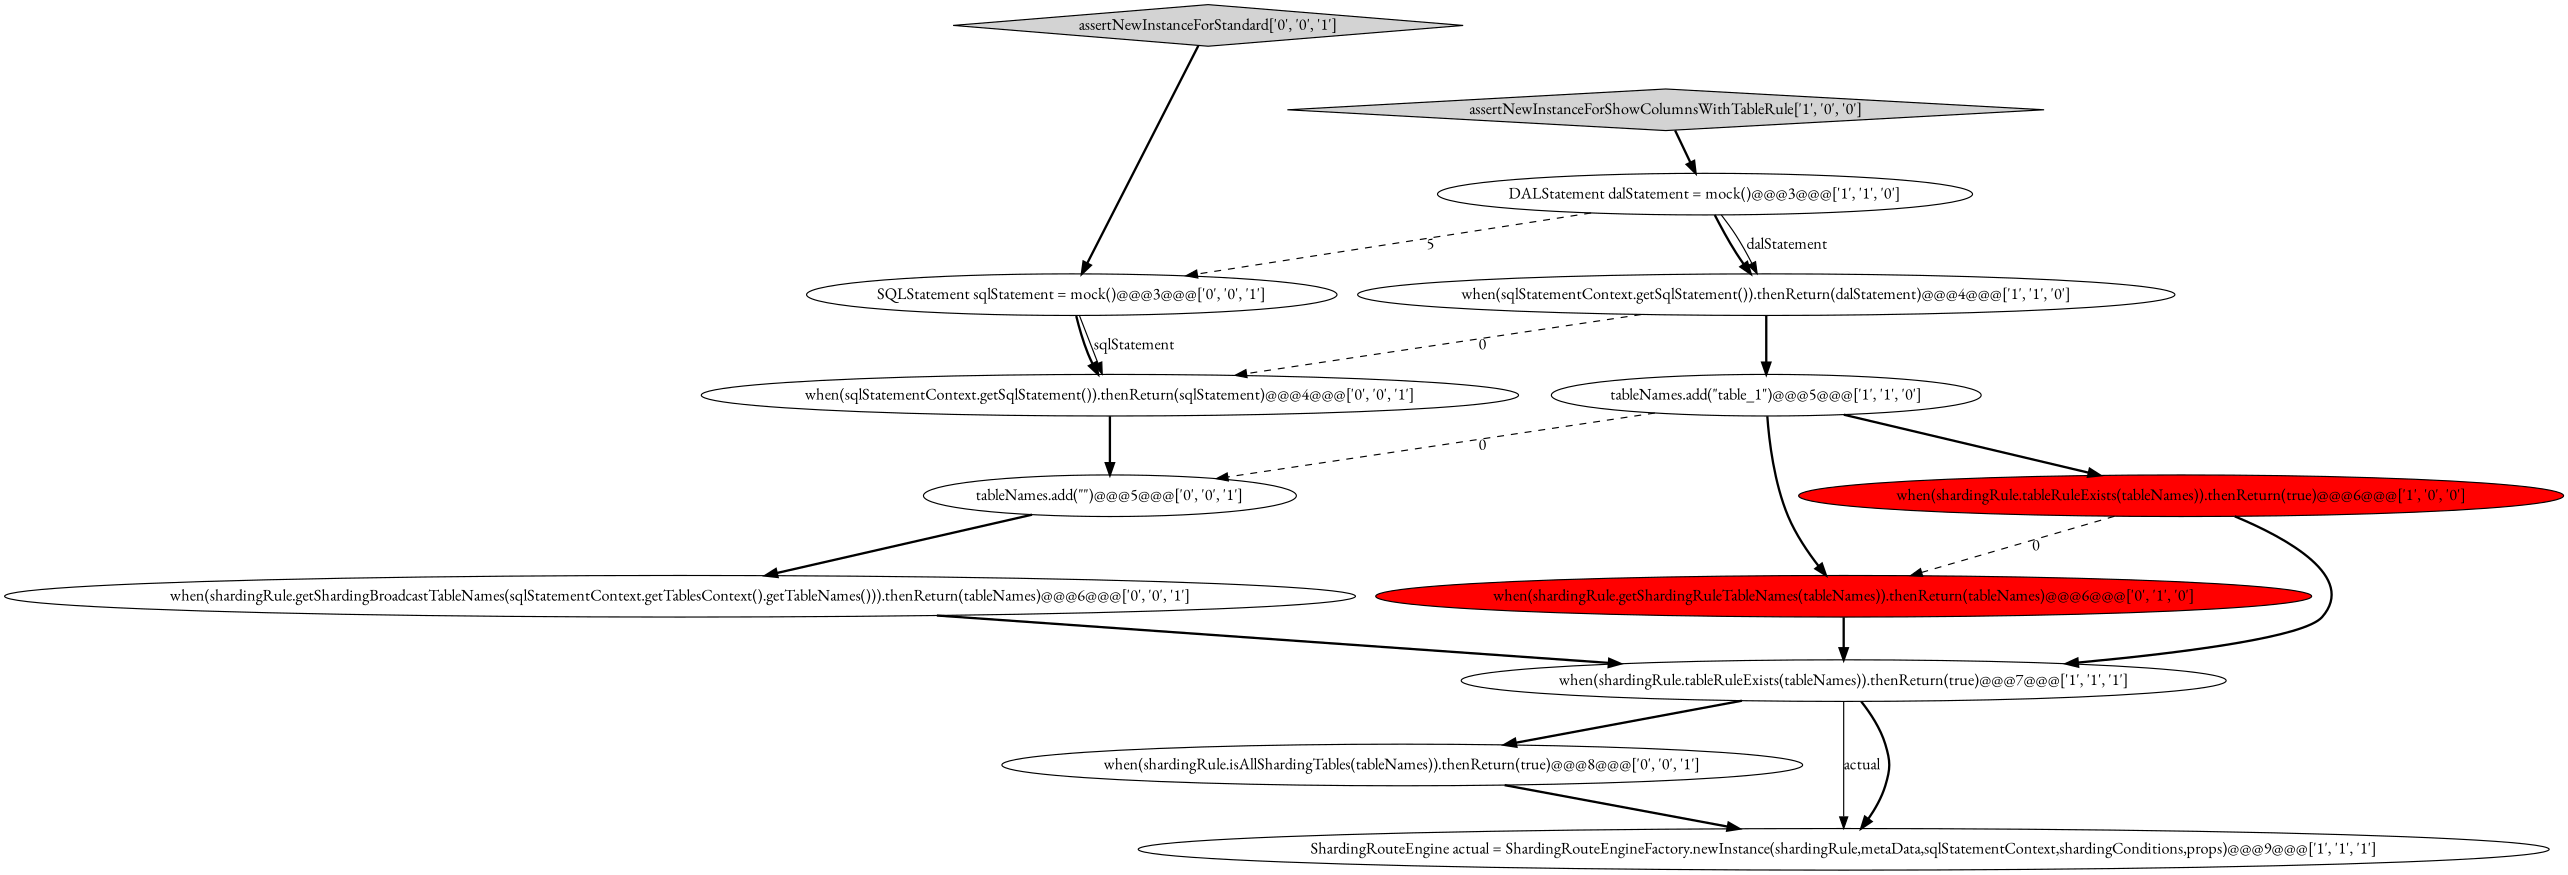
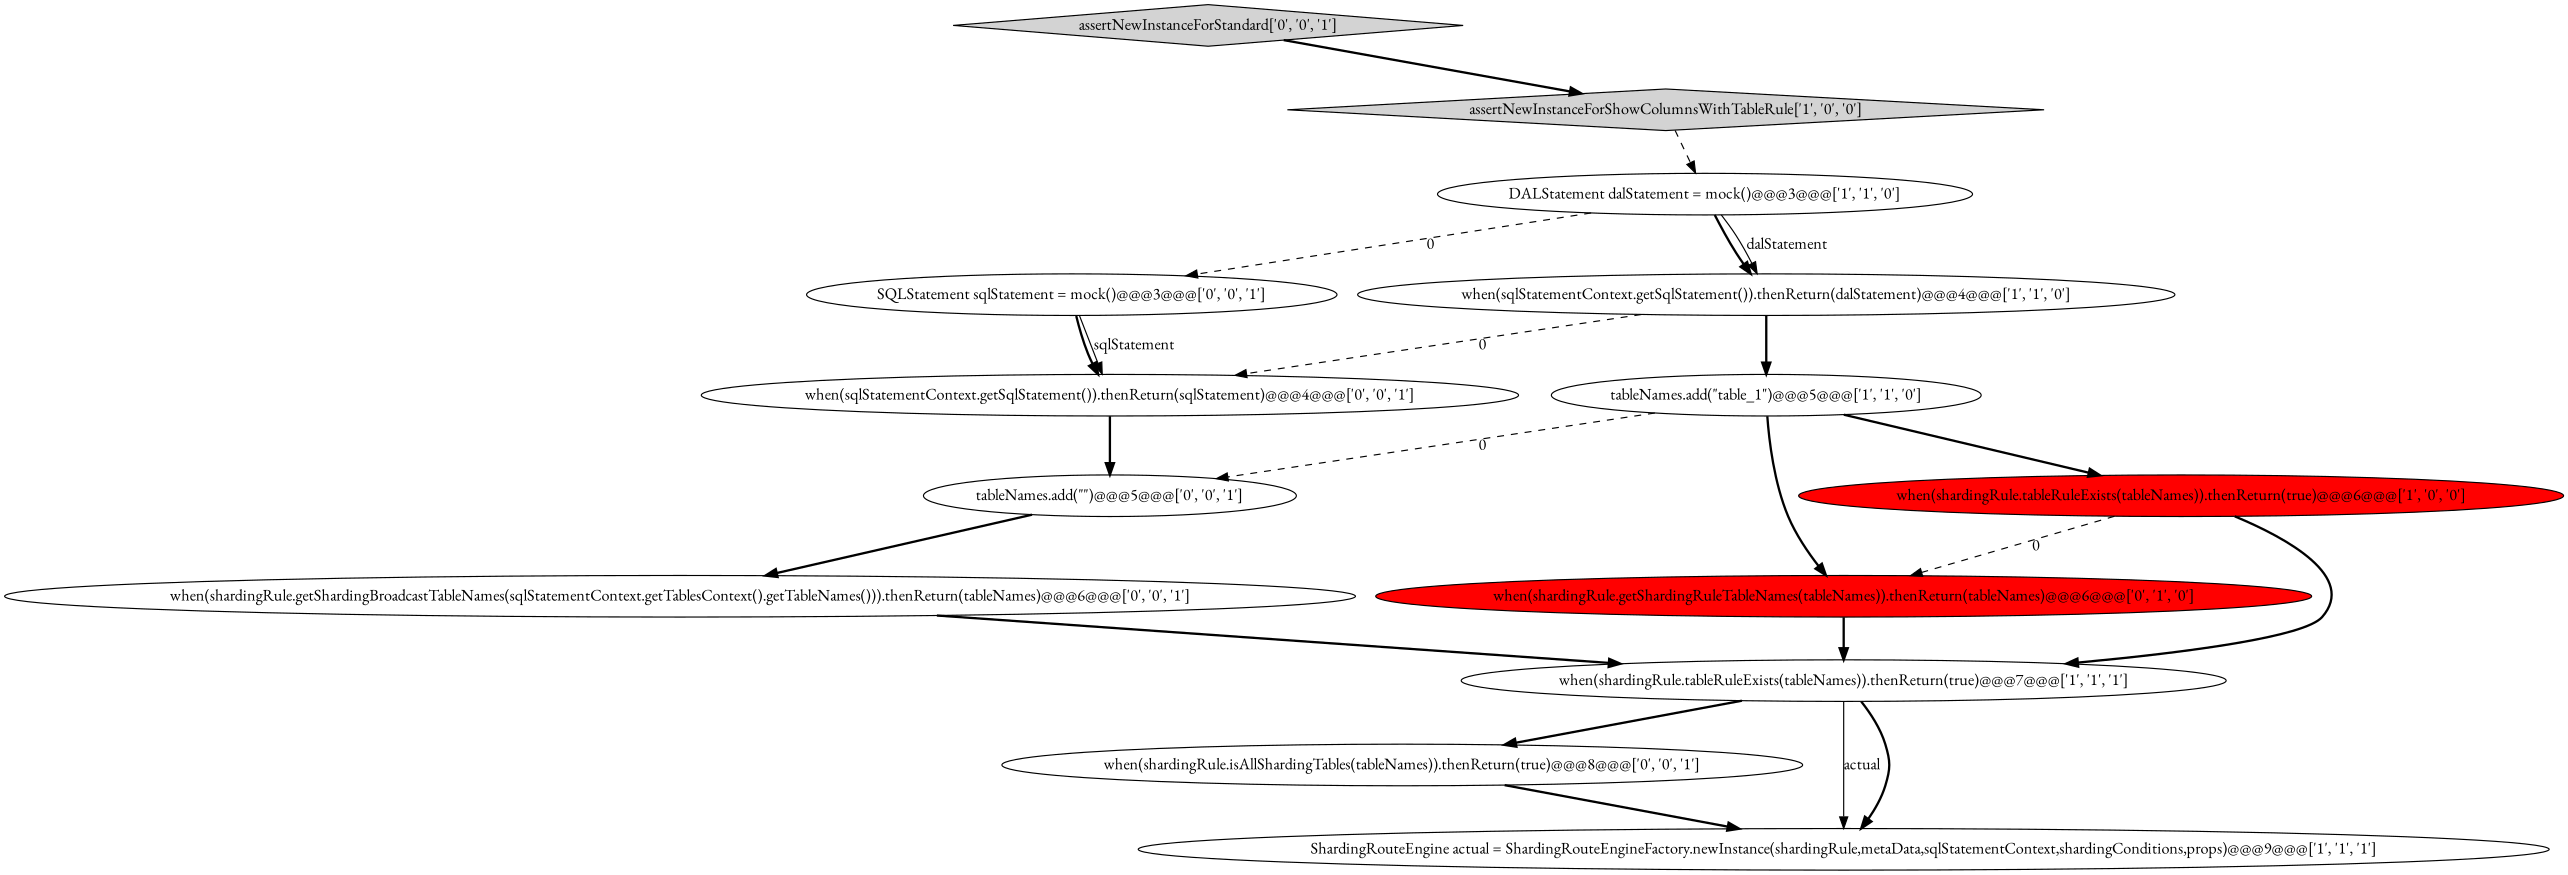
edge "assertNewInstanceForShowColumnsWithTableRule['1', '0', '0']" -> "DALStatement dalStatement = mock()@@@3@@@['1', '1', '0']": style bold -> dashed
edge "assertNewInstanceForStandard['0', '0', '1']" -> "SQLStatement sqlStatement = mock()@@@3@@@['0', '0', '1']": now "assertNewInstanceForStandard['0', '0', '1']" -> "assertNewInstanceForShowColumnsWithTableRule['1', '0', '0']"
edge "DALStatement dalStatement = mock()@@@3@@@['1', '1', '0']" -> "SQLStatement sqlStatement = mock()@@@3@@@['0', '0', '1']": label "5" -> "0"
